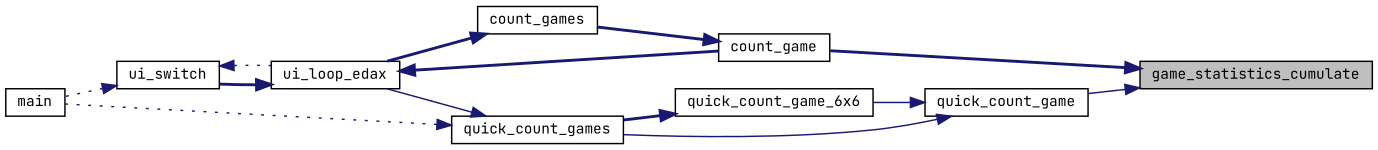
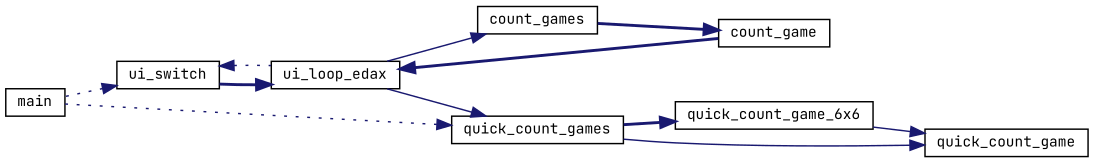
edge "ui_loop_edax" -> "count_games": style bold -> solid
node "game_statistics_cumulate": removed
